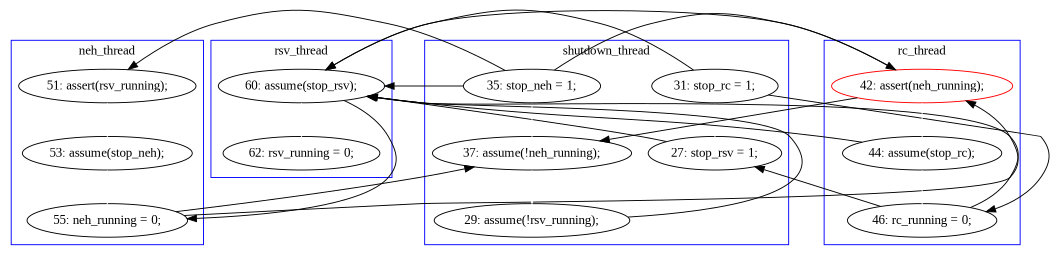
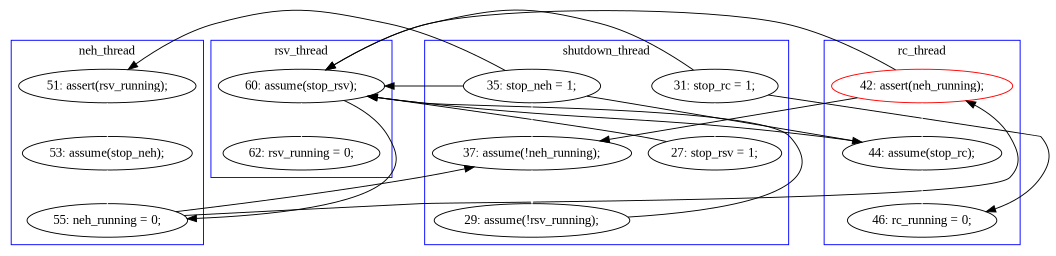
edge "35: stop_neh = 1;" -> "42: assert(neh_running);": now "35: stop_neh = 1;" -> "44: assume(stop_rc);"
edge "46: rc_running = 0;" -> "60: assume(stop_rsv);": removed
edge "46: rc_running = 0;" -> "27: stop_rsv = 1;": removed
